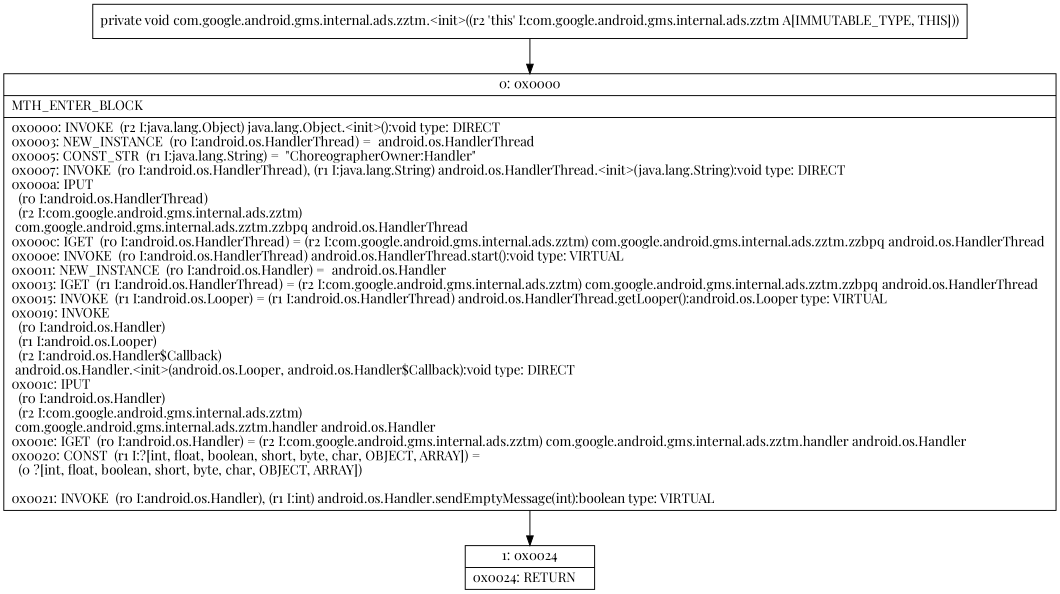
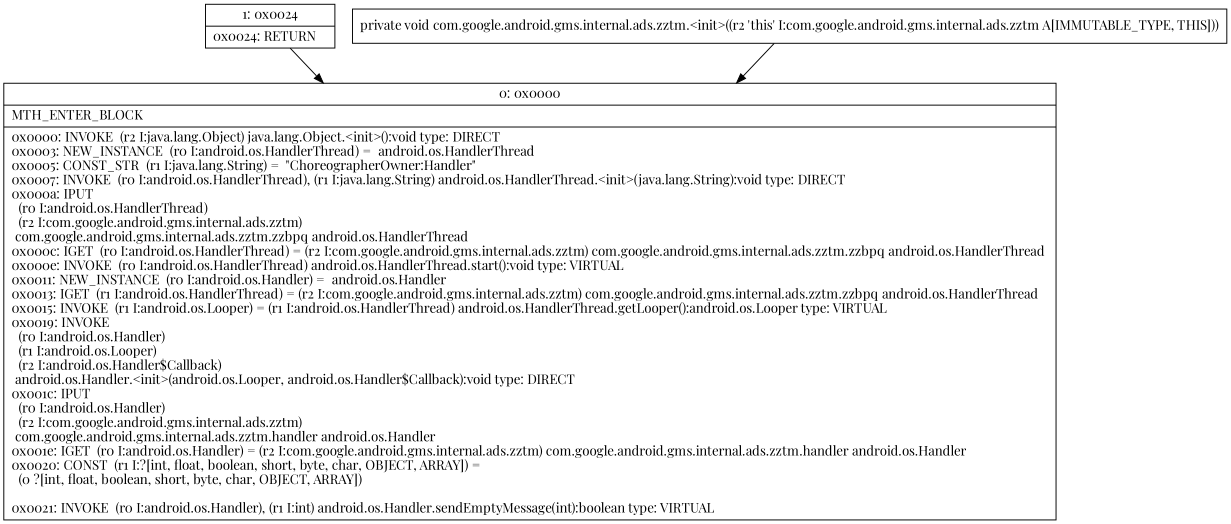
edge "0: 0x0000" -> "1: 0x0024": reversed
